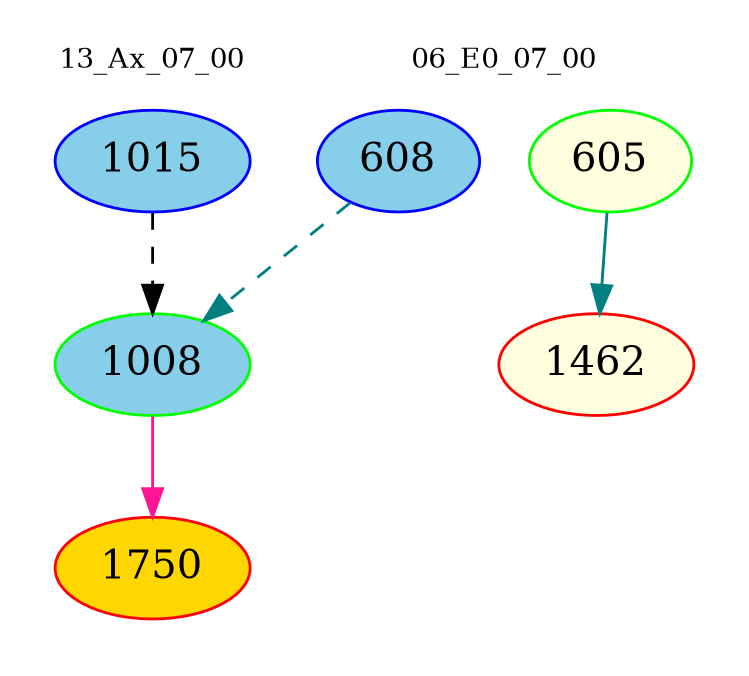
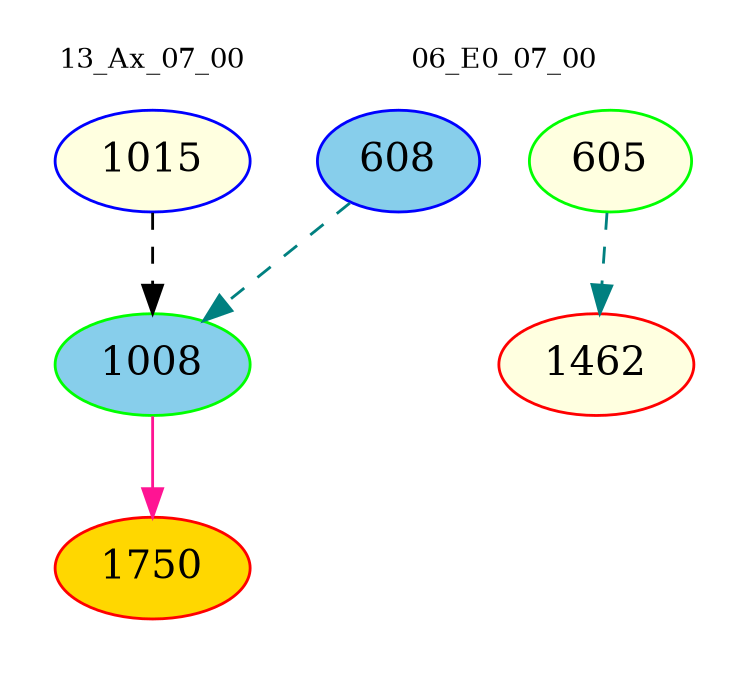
node "1015": fillcolor skyblue -> lightyellow
edge "605" -> "1462": style solid -> dashed
